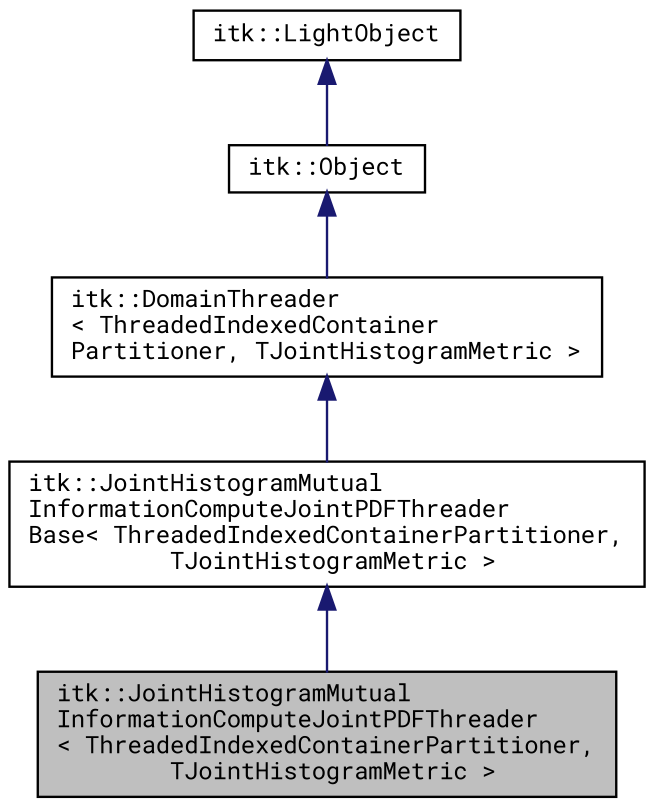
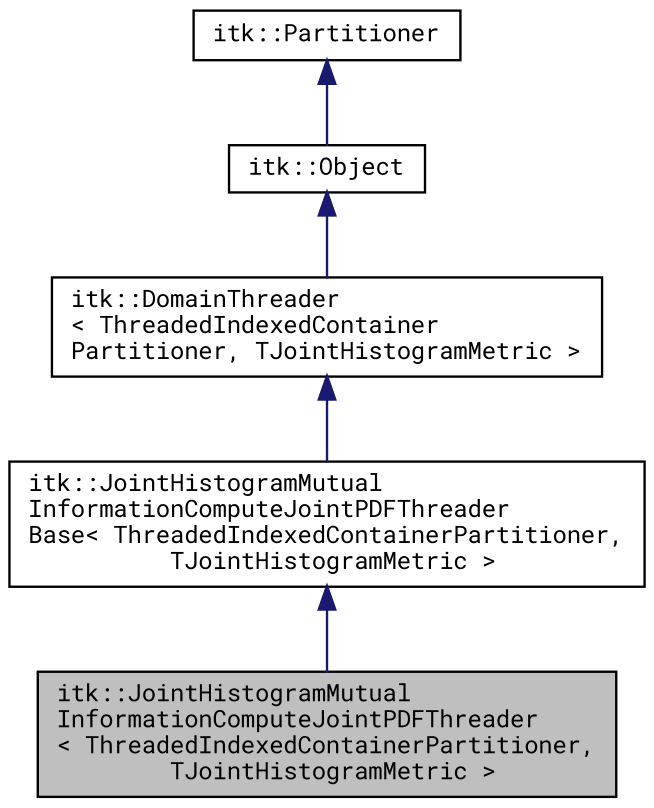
node "itk::LightObject": label "itk::LightObject" -> "itk::Partitioner"
